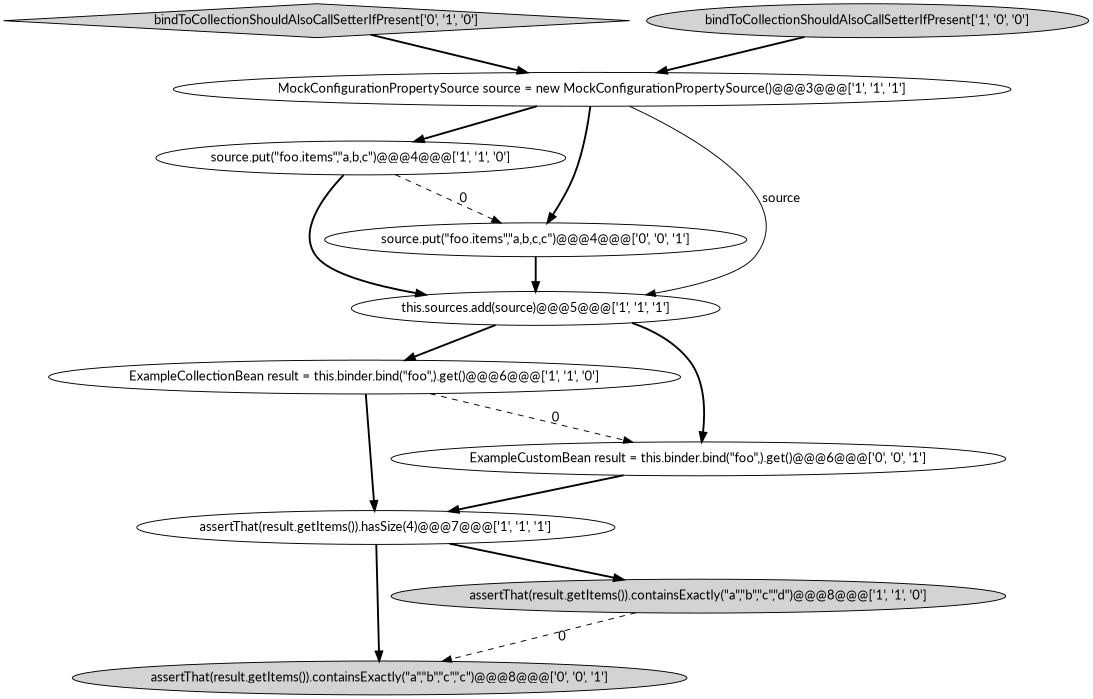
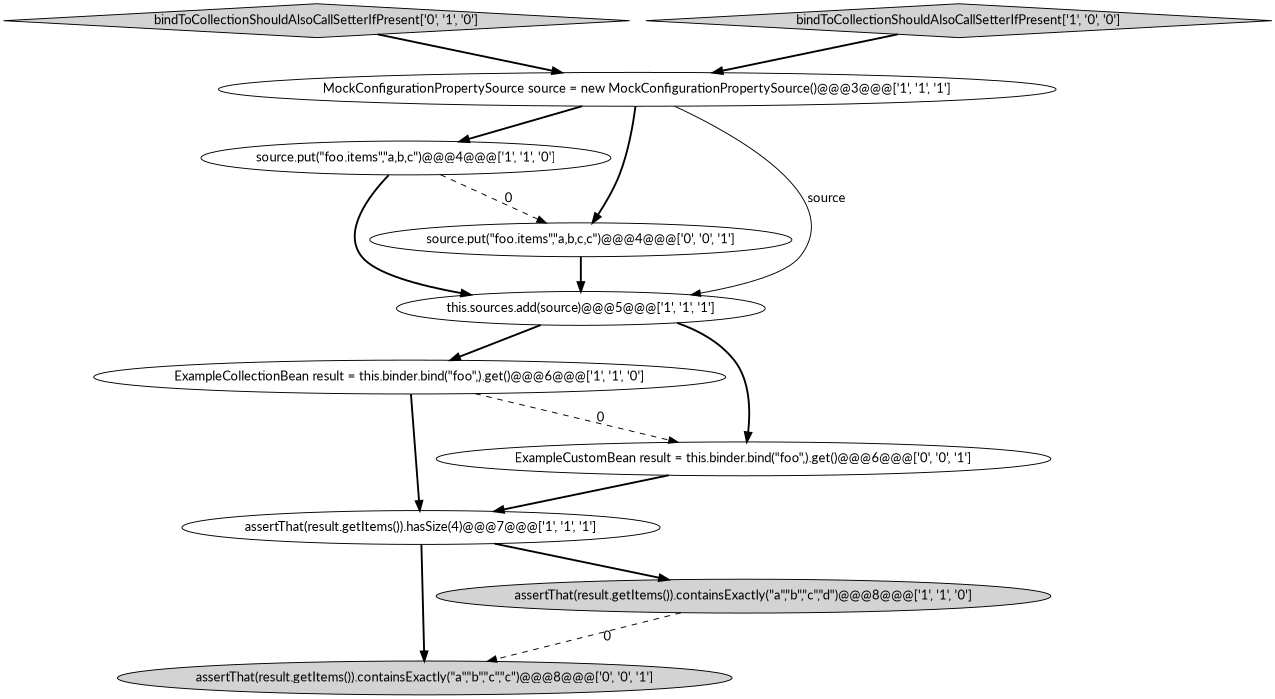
node "bindToCollectionShouldAlsoCallSetterIfPresent['1', '0', '0']": shape ellipse -> diamond
